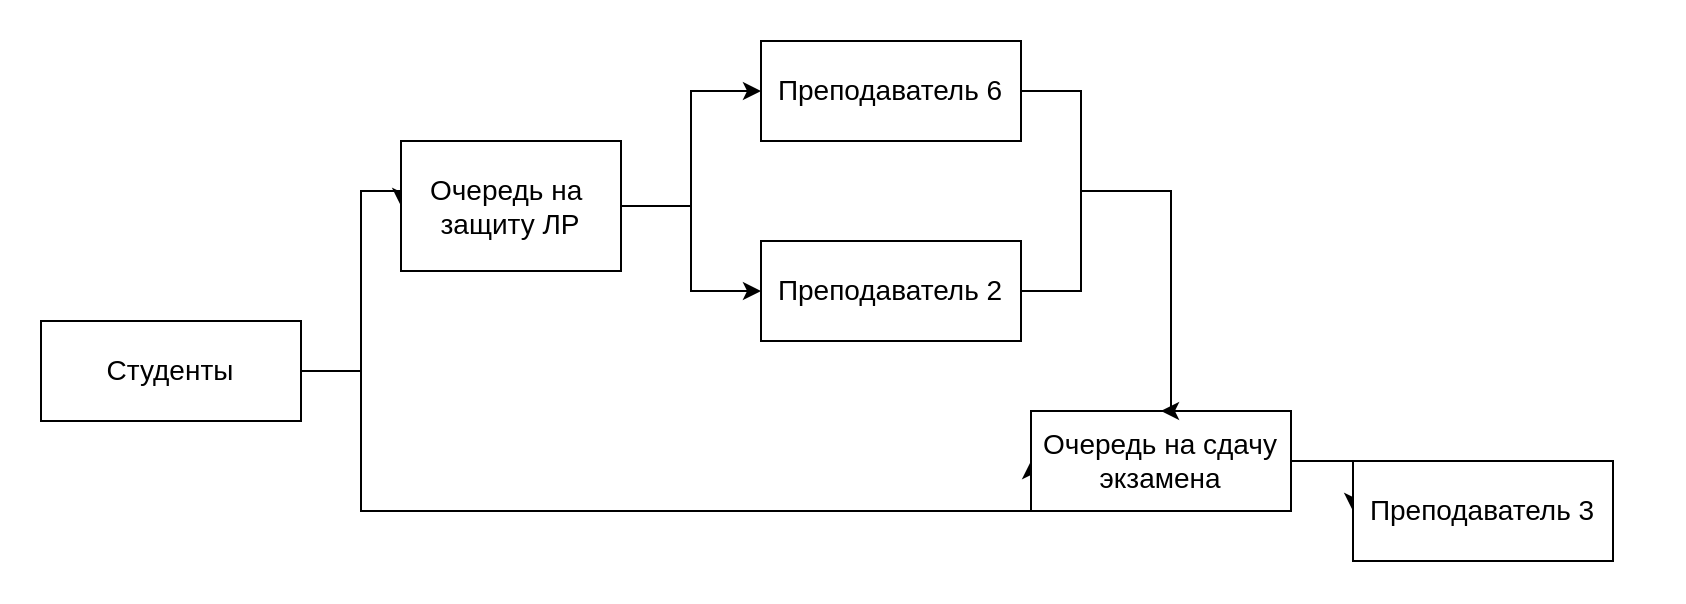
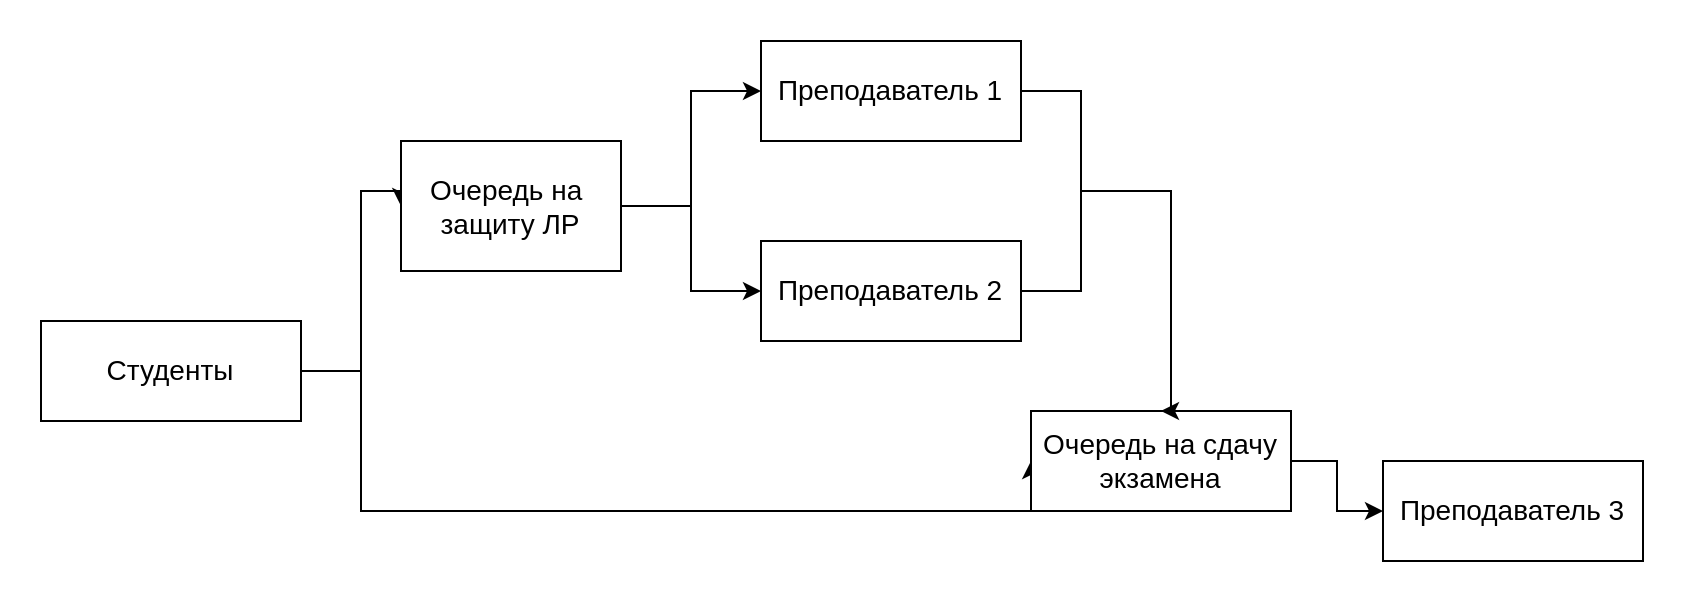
node "Преподаватель 6": label "Преподаватель 6" -> "Преподаватель 1"
node "Преподаватель 3": moved (1483, 511) -> (1513, 511)
